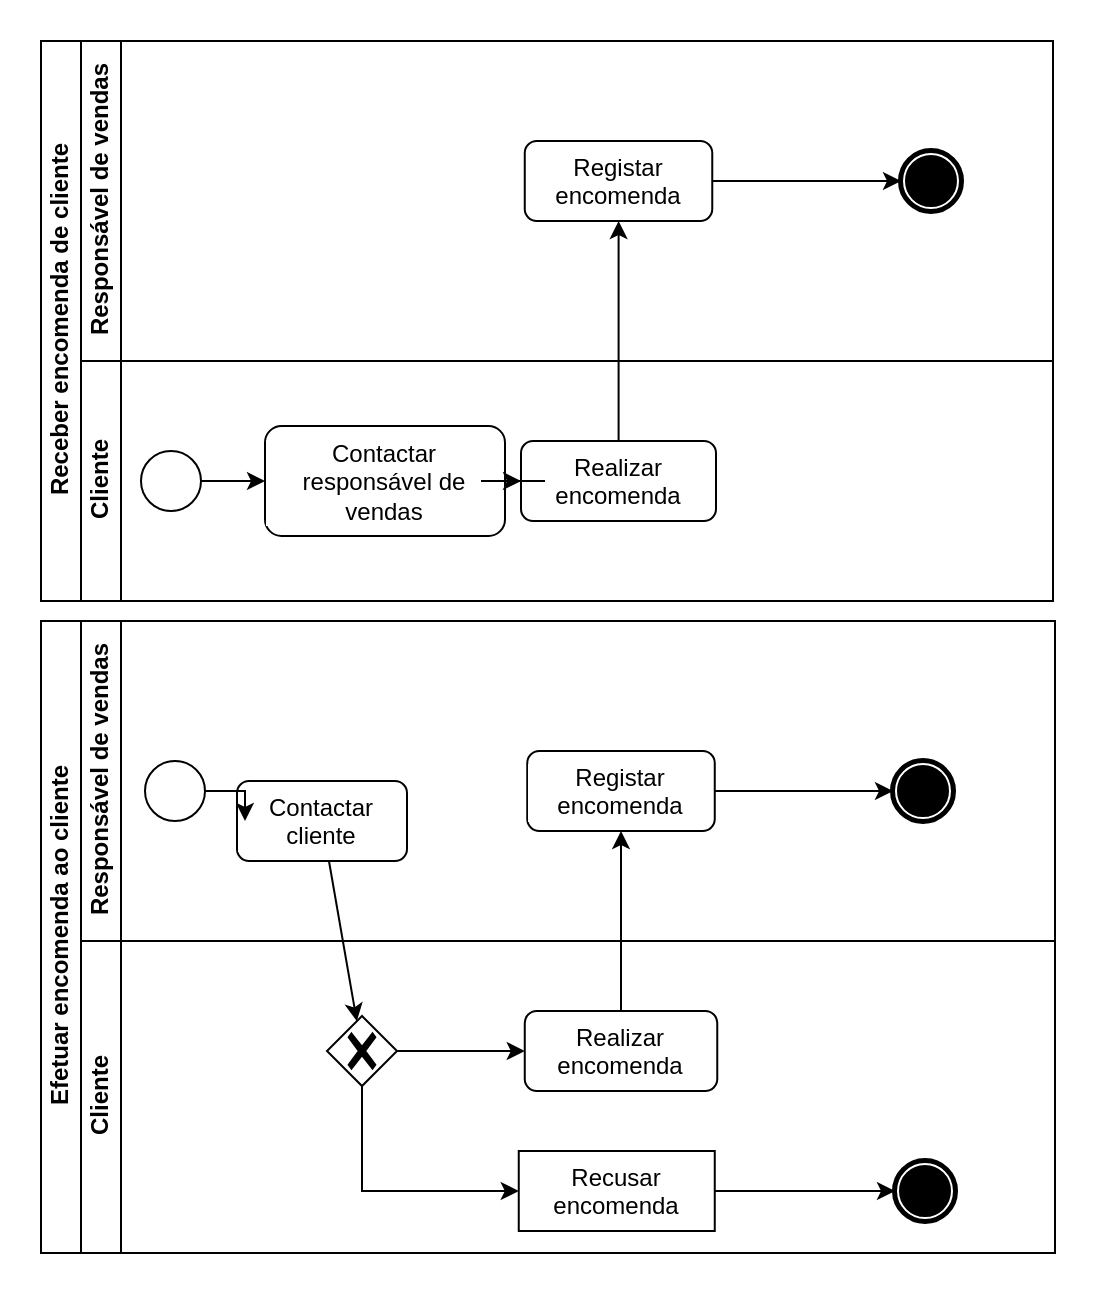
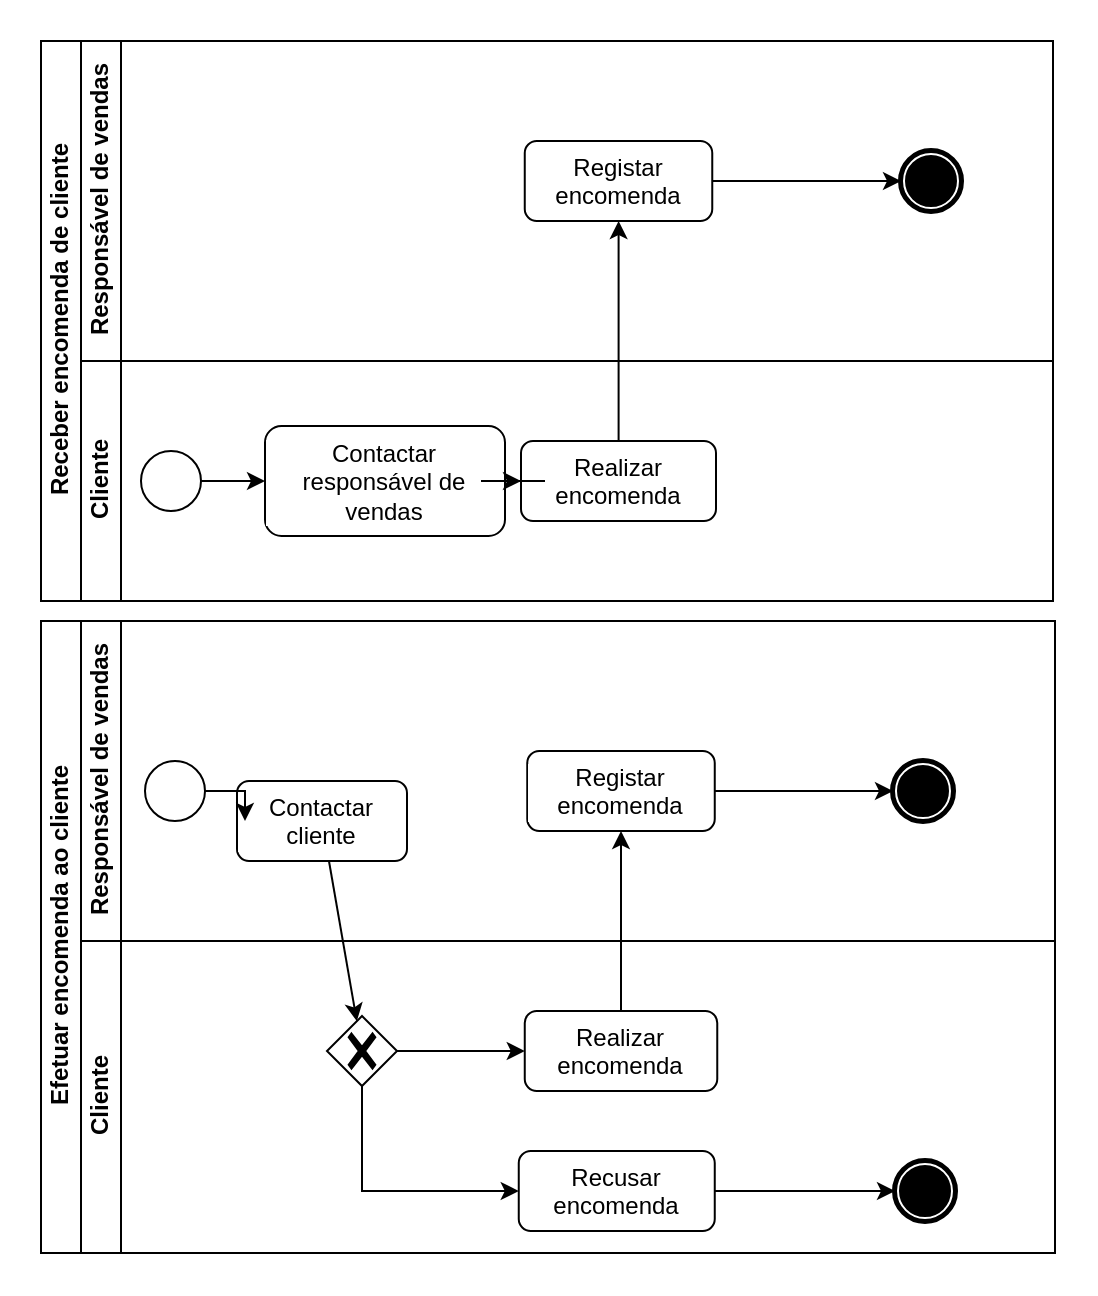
node "Recusar encomenda": shape rectangle -> rounded rectangle
